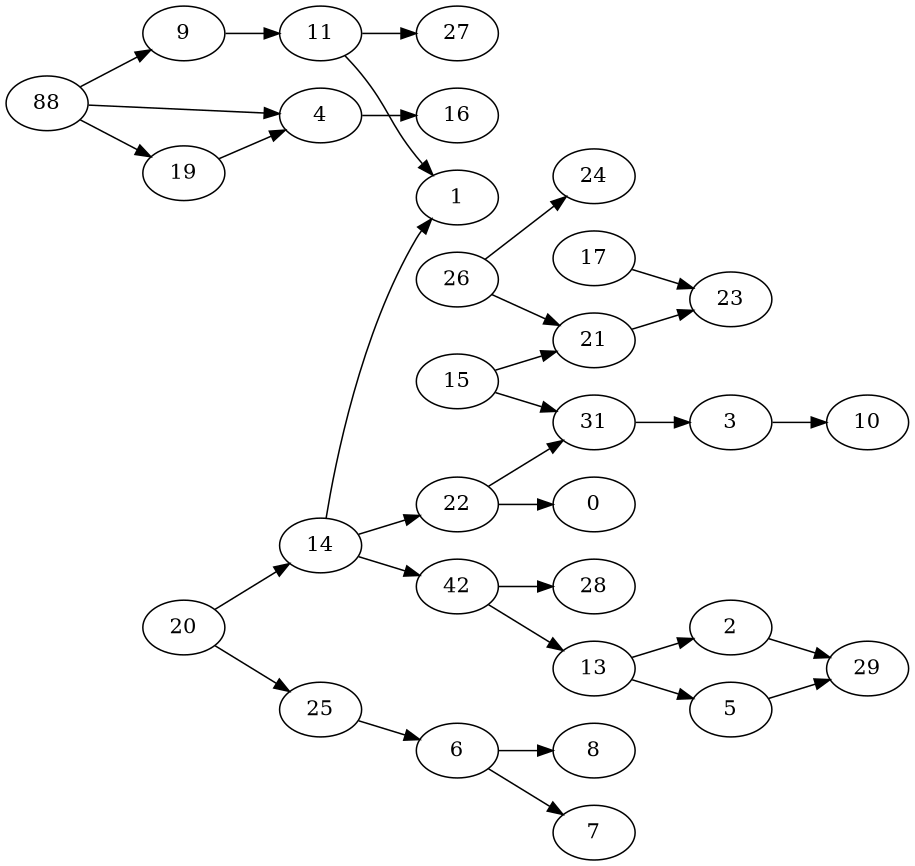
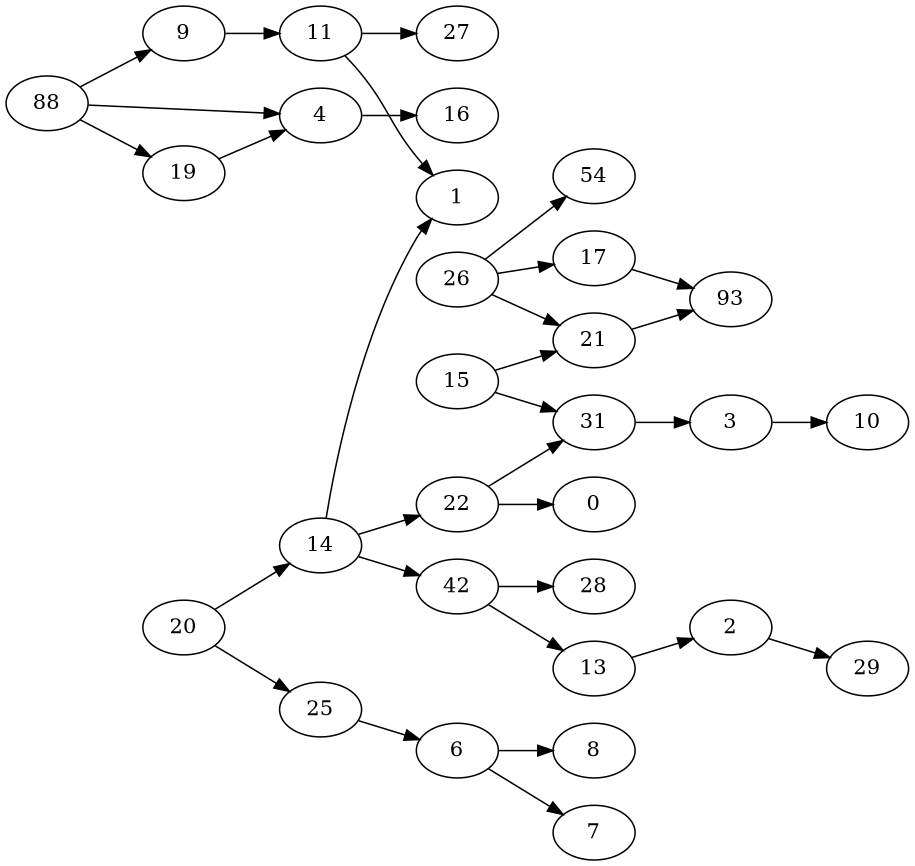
node "24": label "24" -> "54"
edge "26" -> "17": added
node "23": label "23" -> "93"
node "5": removed
